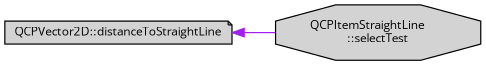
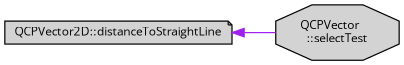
node "QCPItemStraightLine ::selectTest": label "QCPItemStraightLine ::selectTest" -> "QCPVector ::selectTest"
